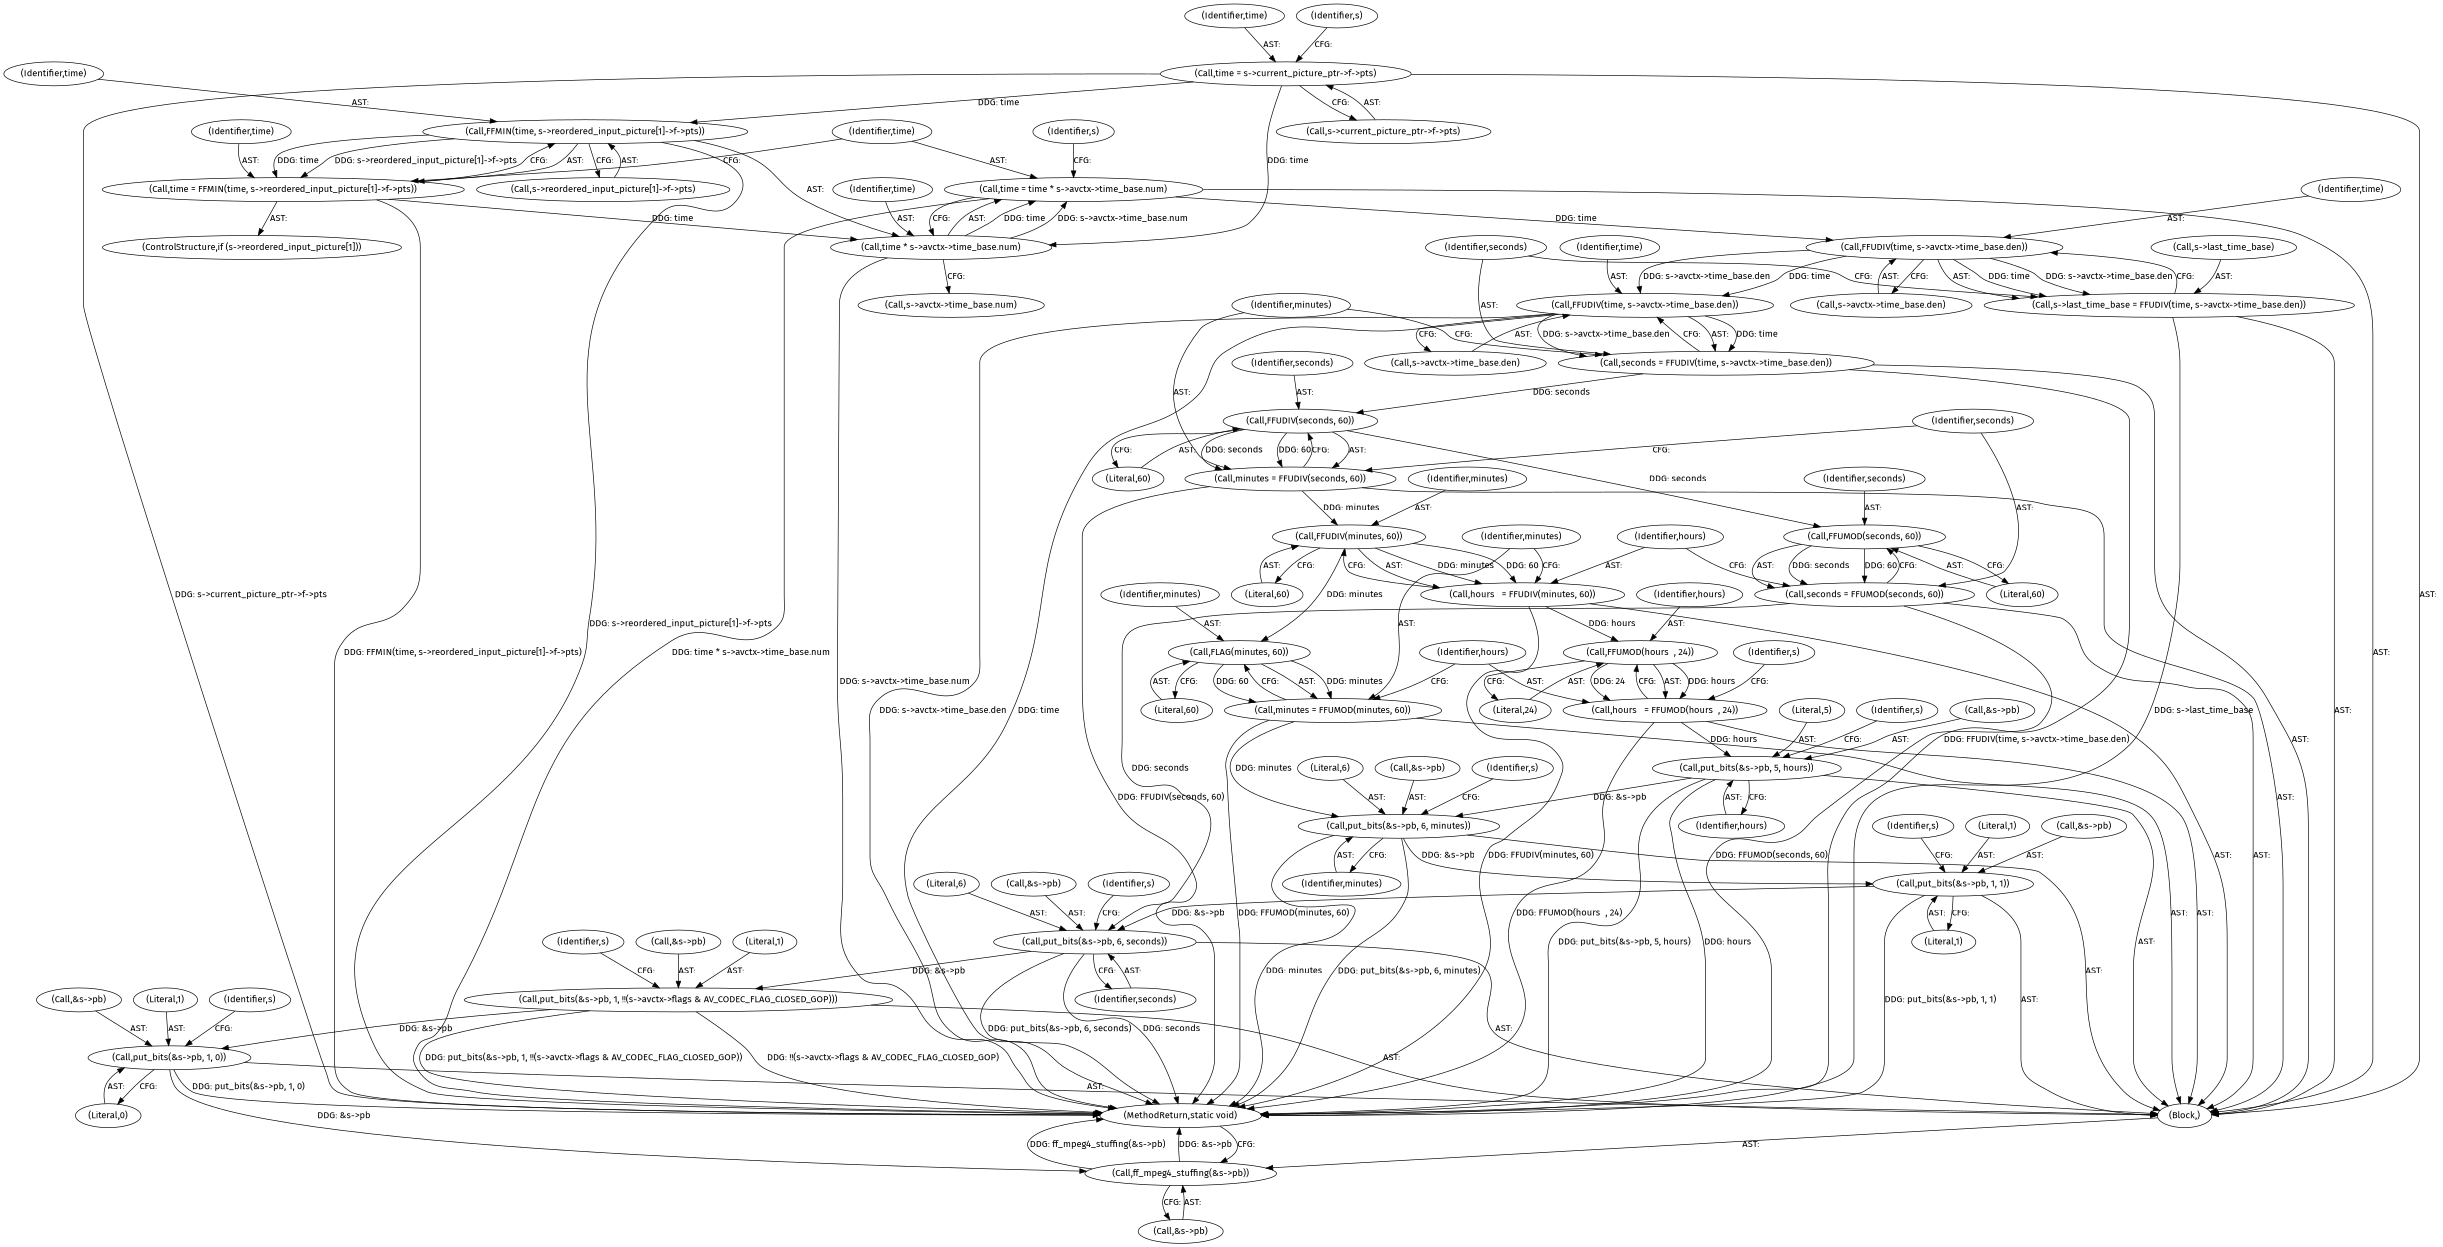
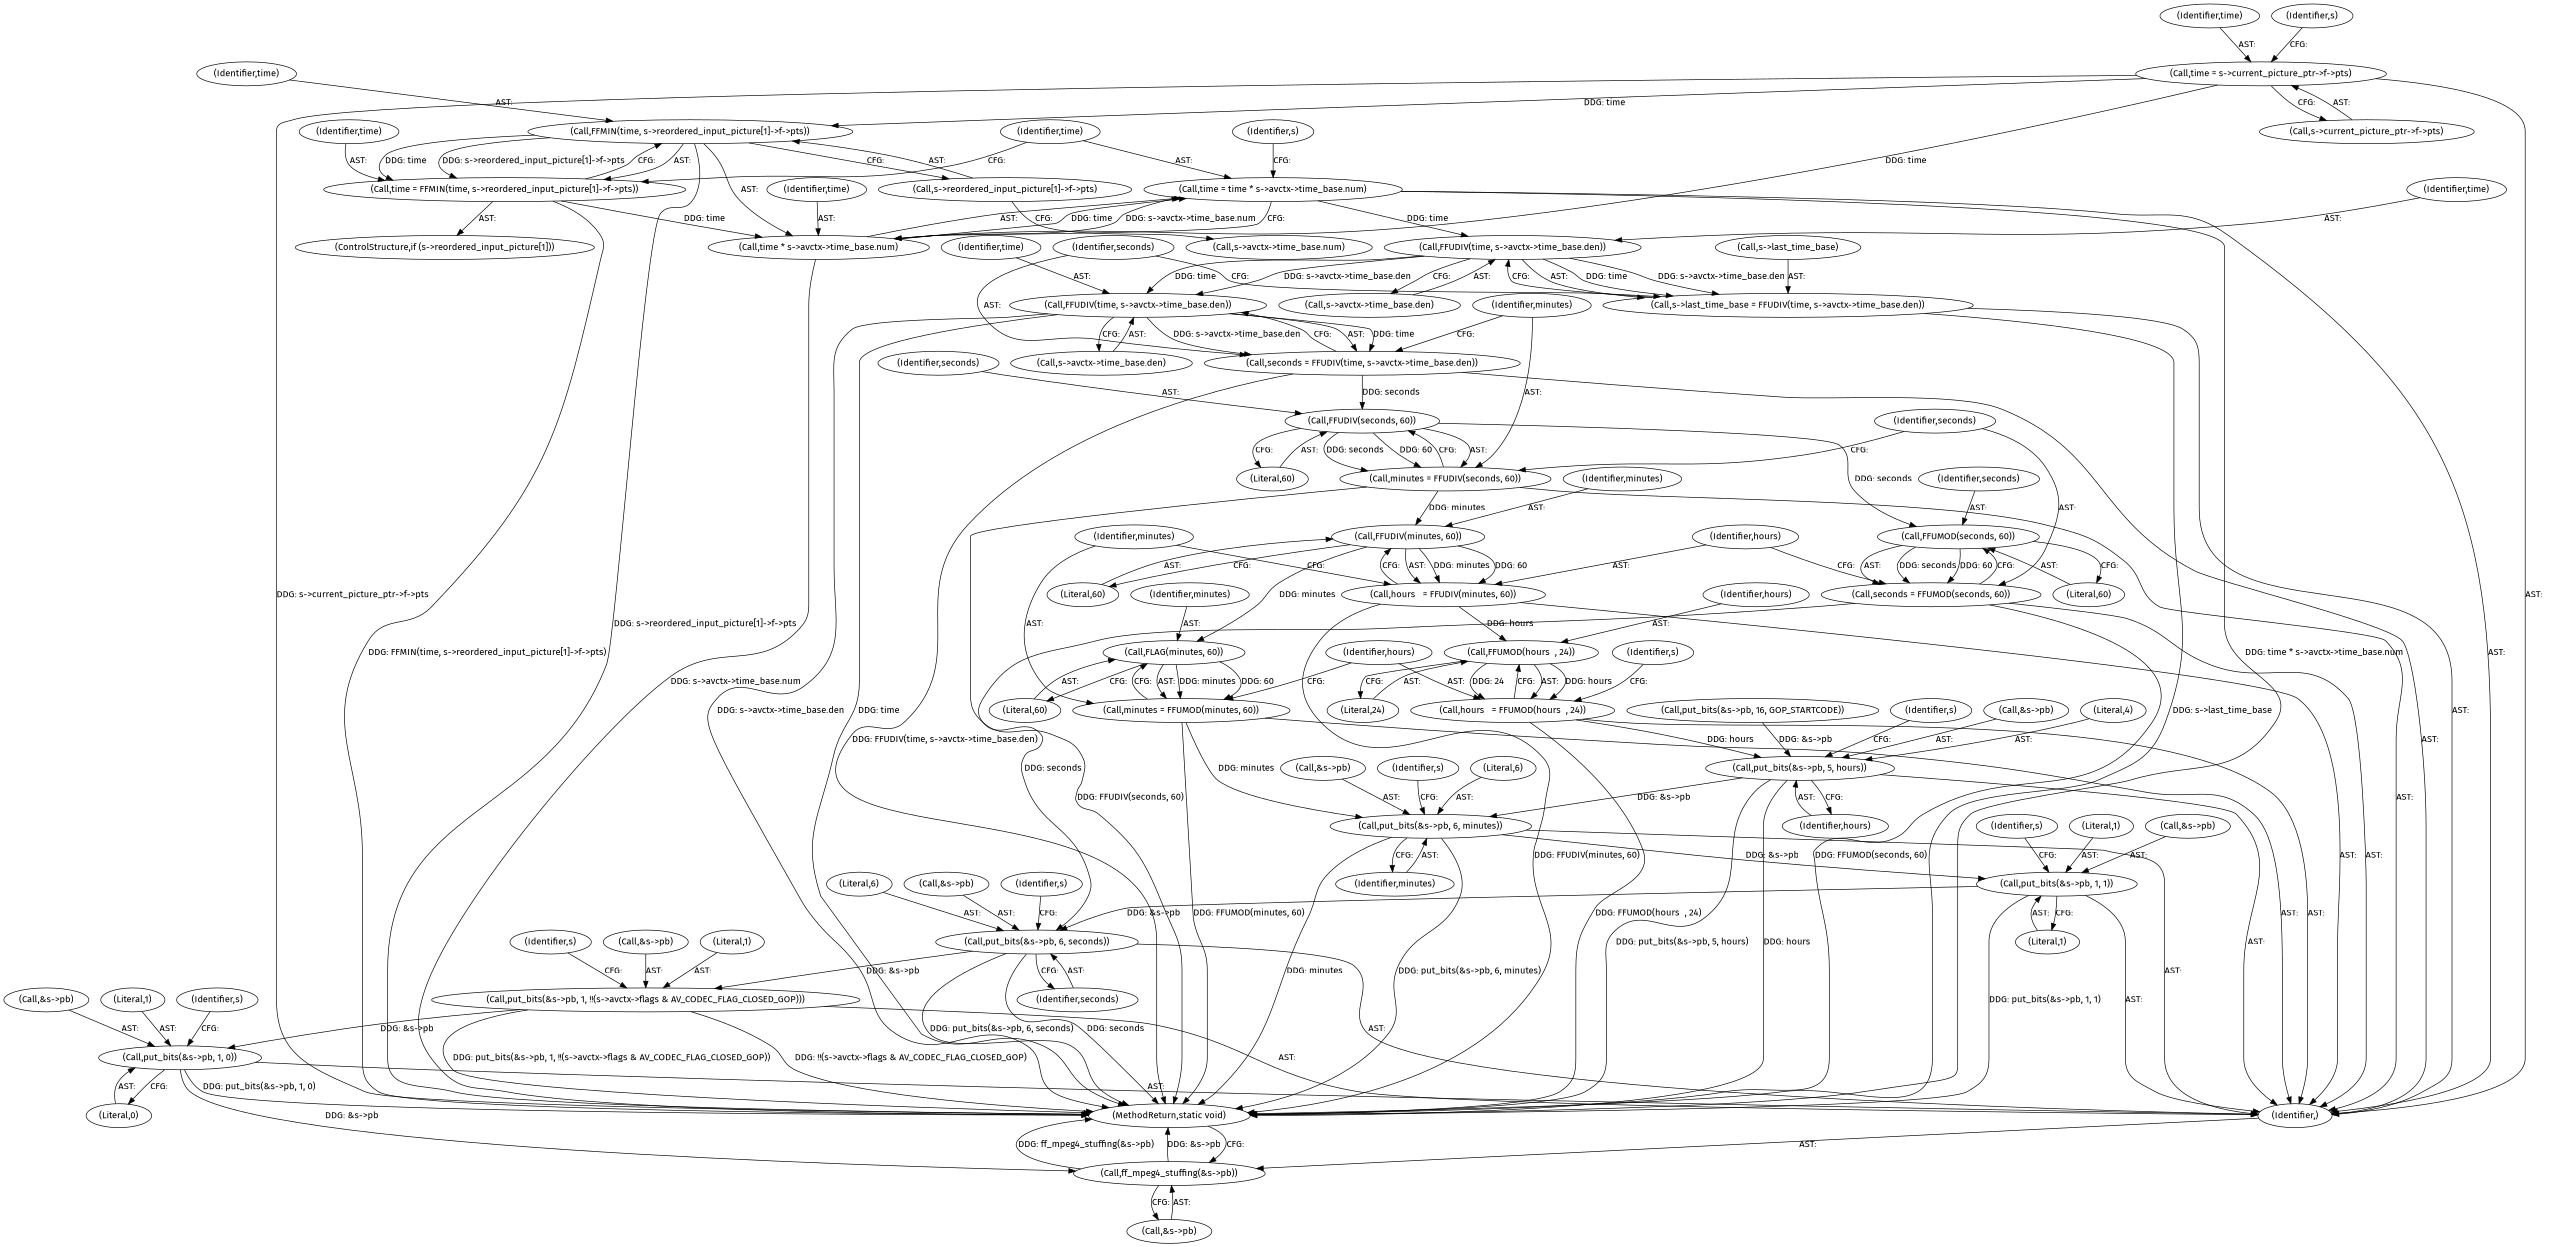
edge "(Call,time * s->avctx->time_base.num)" -> "(Call,s->avctx->time_base.num)": now "(Call,s->reordered_input_picture[1]->f->pts)" -> "(Call,s->avctx->time_base.num)"
node "(Call,put_bits(&s->pb, 16, GOP_STARTCODE))": added
node "(Literal,5)": label "(Literal,5)" -> "(Literal,4)"
node "(Block,)": label "(Block,)" -> "(Identifier,)"
